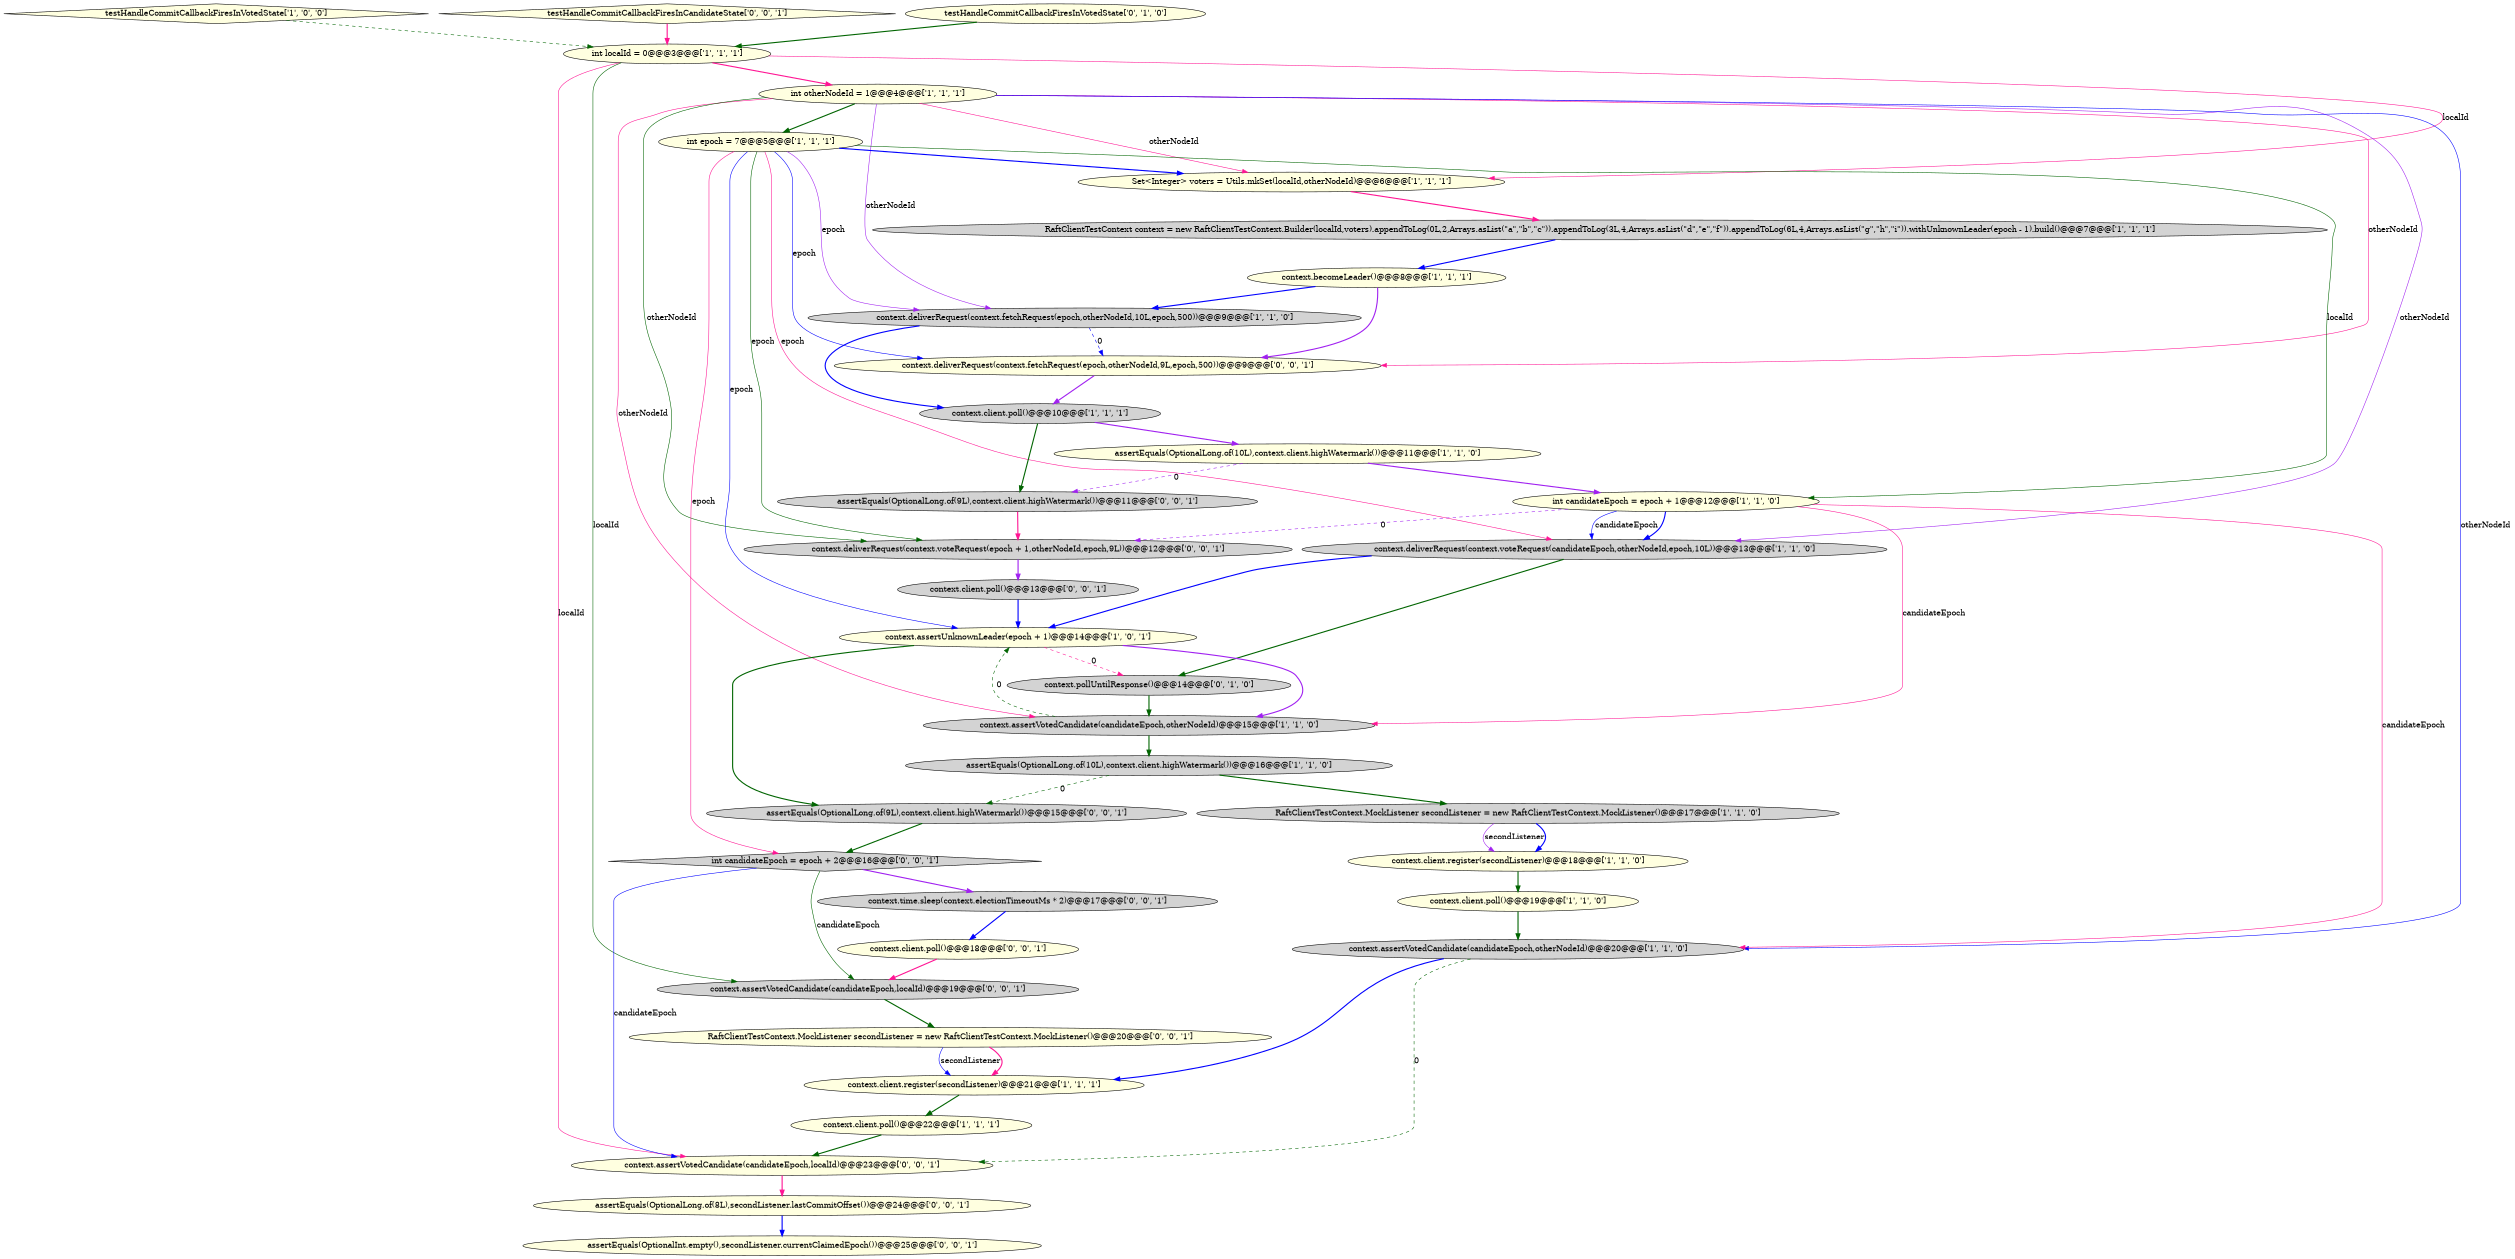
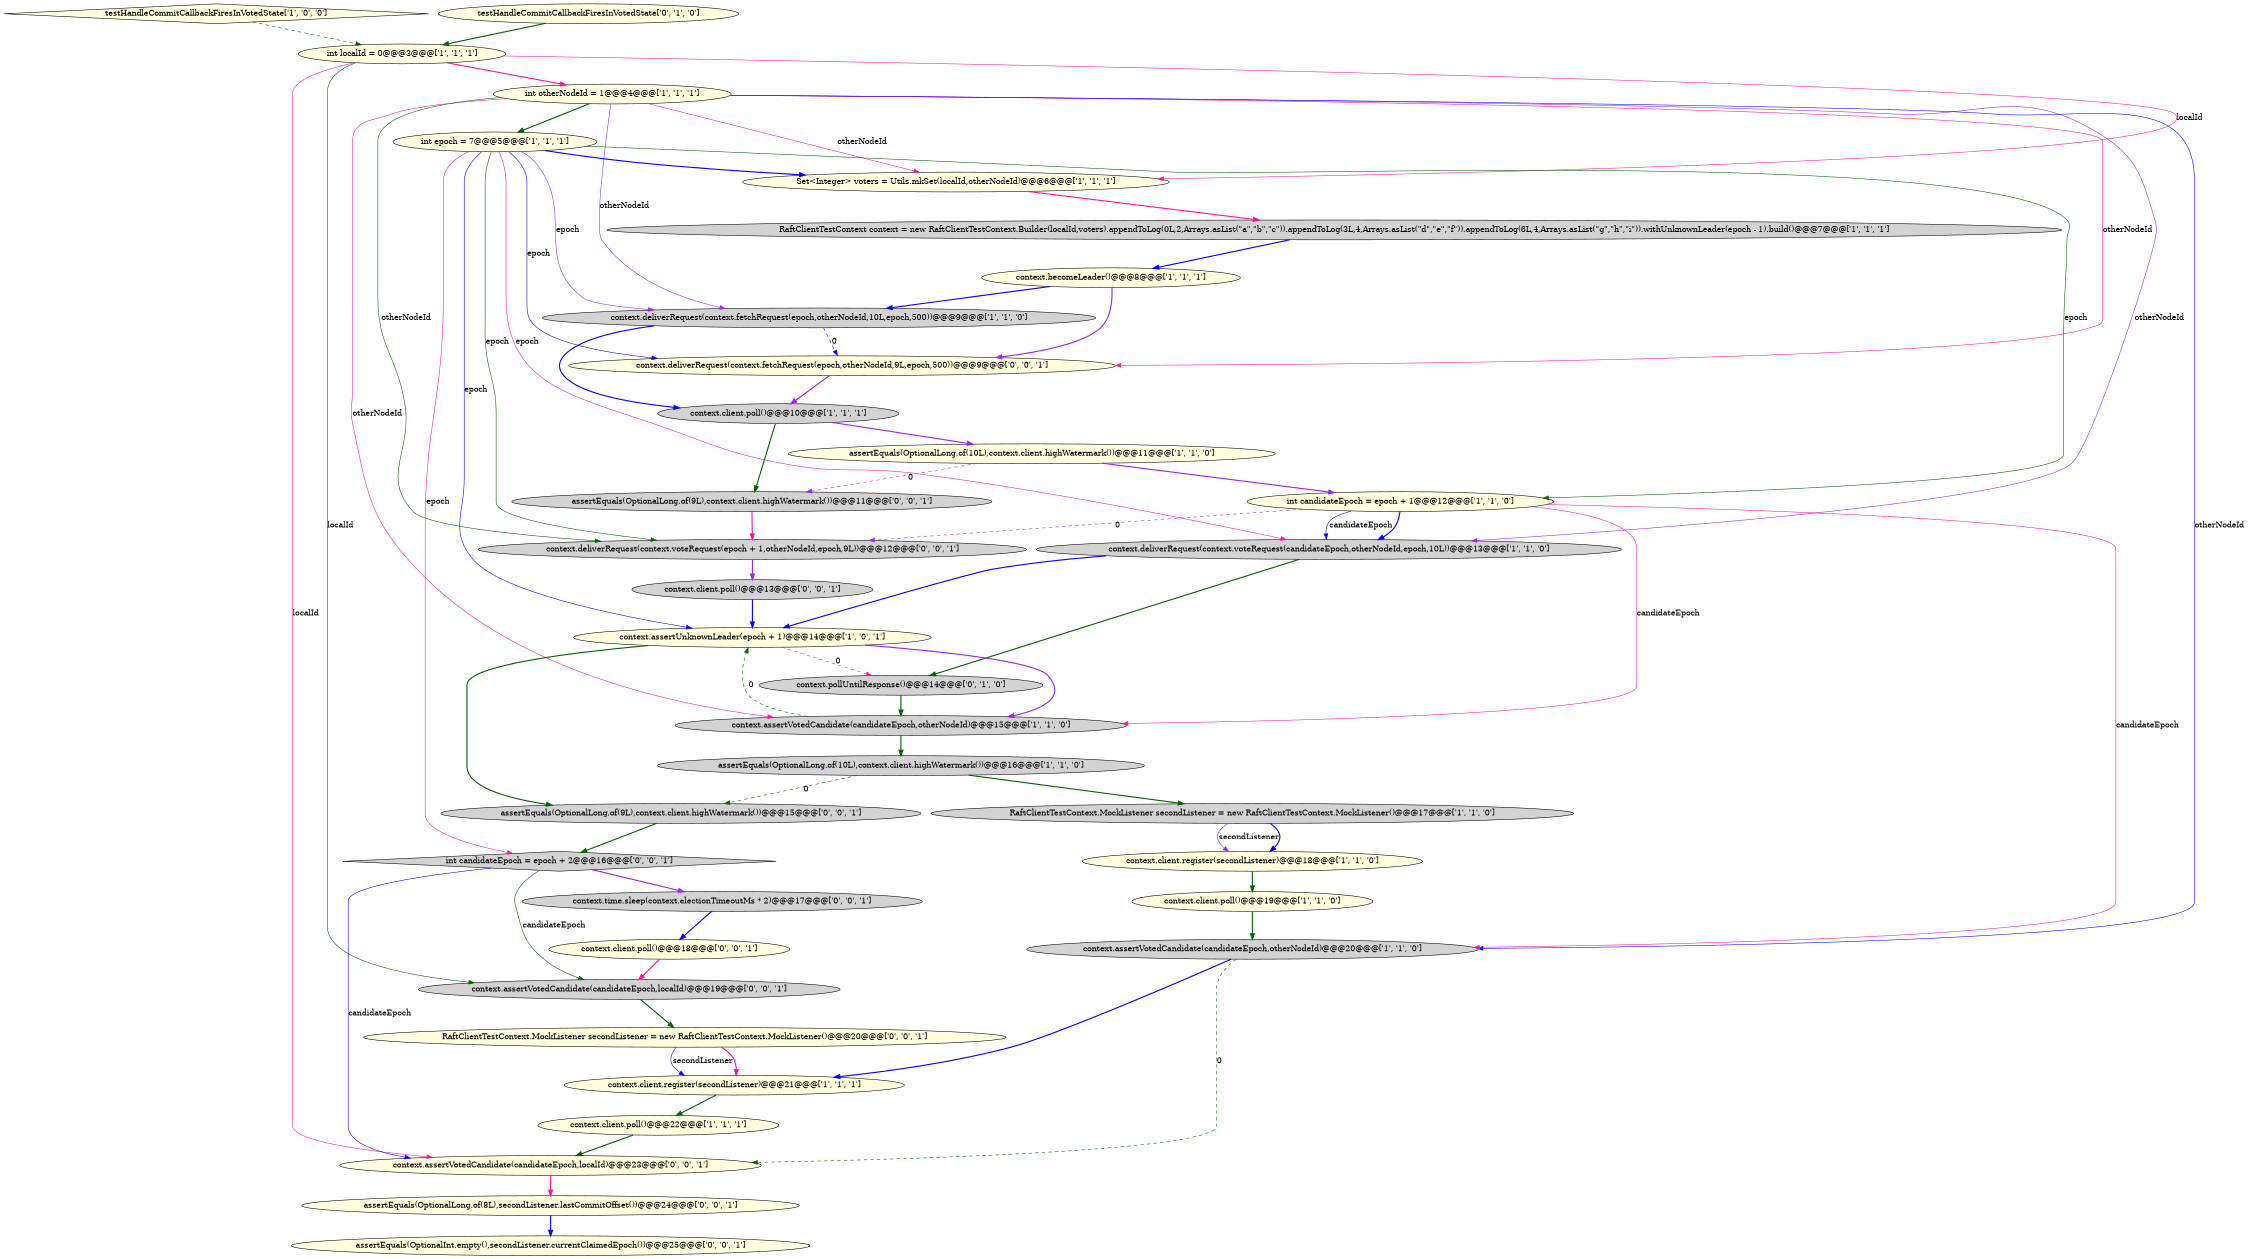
node "testHandleCommitCallbackFiresInCandidateState['0', '0', '1']": removed
edge "int epoch = 7@@@5@@@['1', '1', '1']" -> "int candidateEpoch = epoch + 1@@@12@@@['1', '1', '0']": label "localId" -> "epoch"
